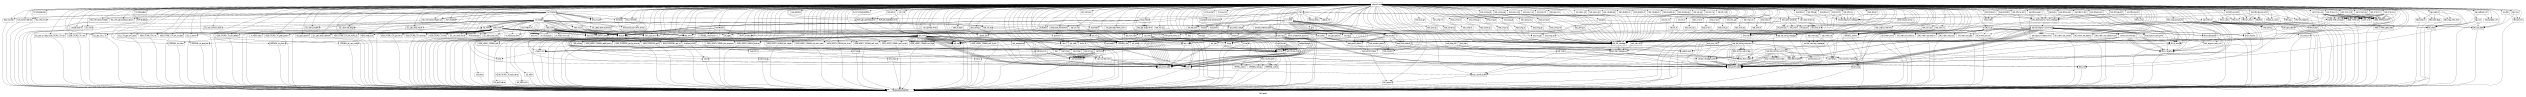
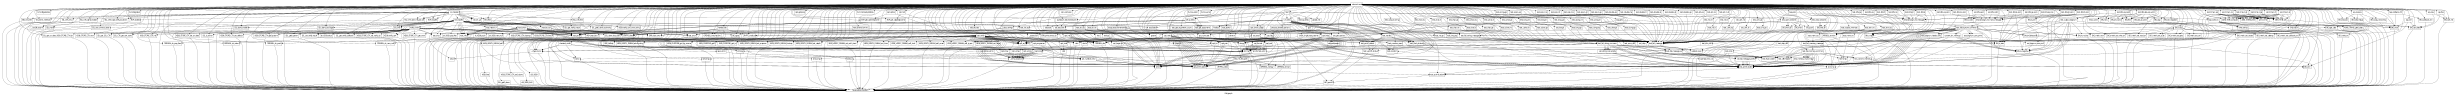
node "test_uint_lt": removed
